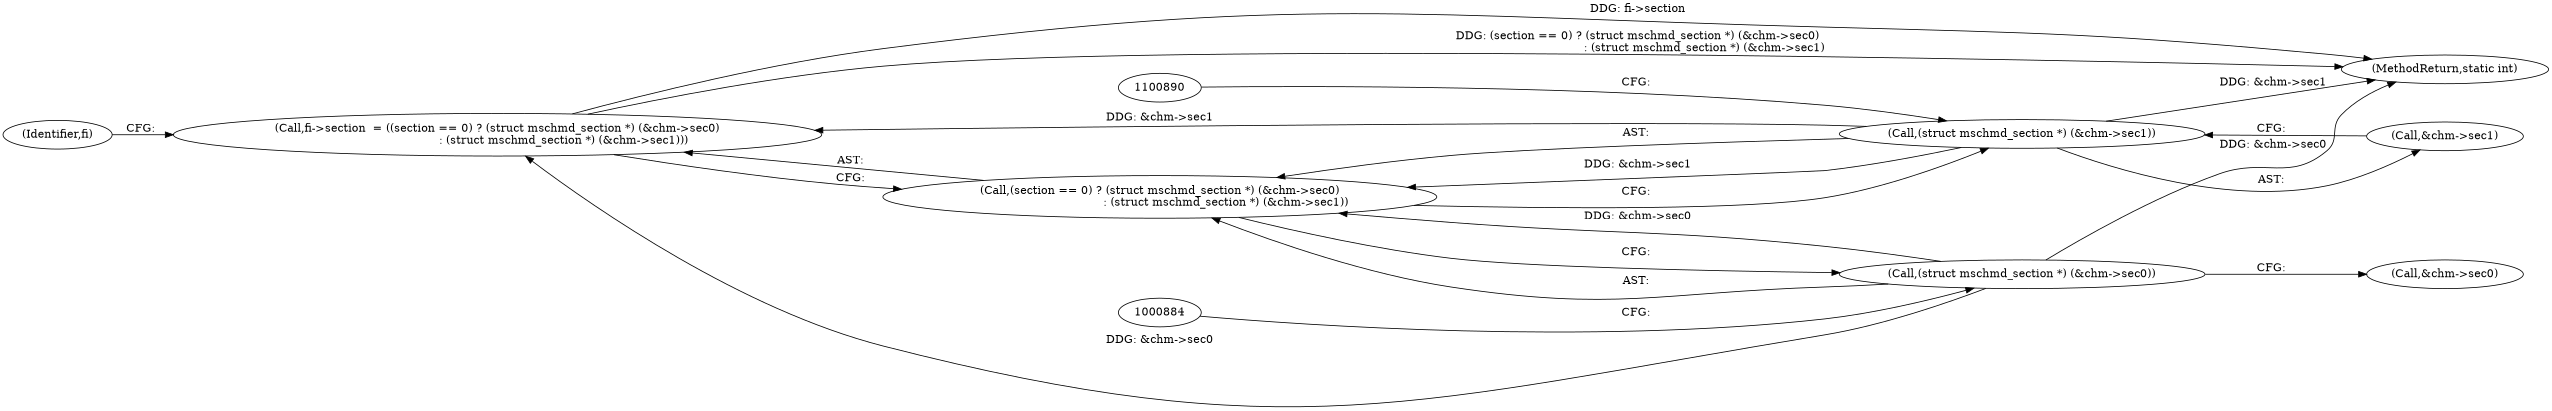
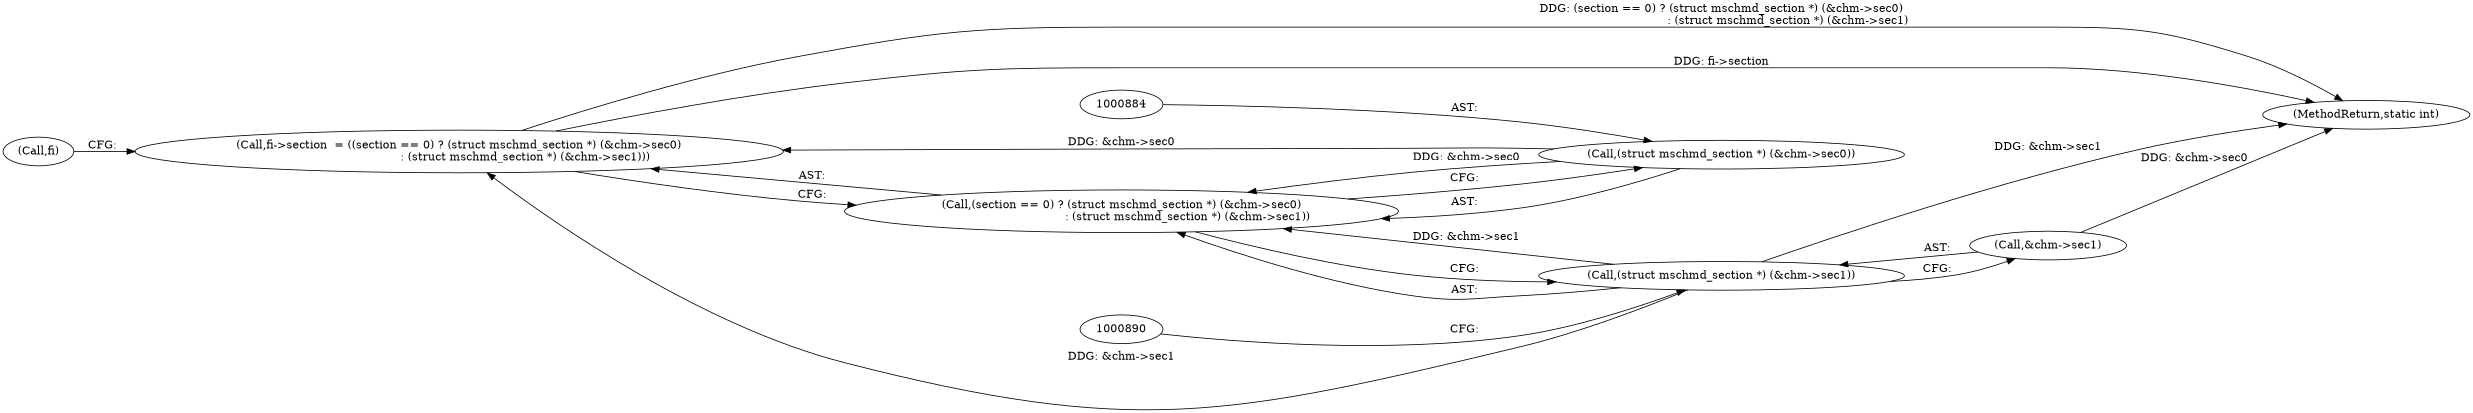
node "1100890": label "1100890" -> "1000890"
edge "(Call,&chm->sec1)" -> "(Call,(struct mschmd_section *) (&chm->sec1))": label "CFG: " -> "AST: "
node "(Identifier,fi)": label "(Identifier,fi)" -> "(Call,fi)"
edge "(Call,(struct mschmd_section *) (&chm->sec0))" -> "(MethodReturn,static int)": now "(Call,&chm->sec1)" -> "(MethodReturn,static int)"
edge "(Call,(struct mschmd_section *) (&chm->sec1))" -> "(Call,&chm->sec1)": label "AST: " -> "CFG: "
node "(Call,&chm->sec0)": removed
edge "1000884" -> "(Call,(struct mschmd_section *) (&chm->sec0))": label "CFG: " -> "AST: "
